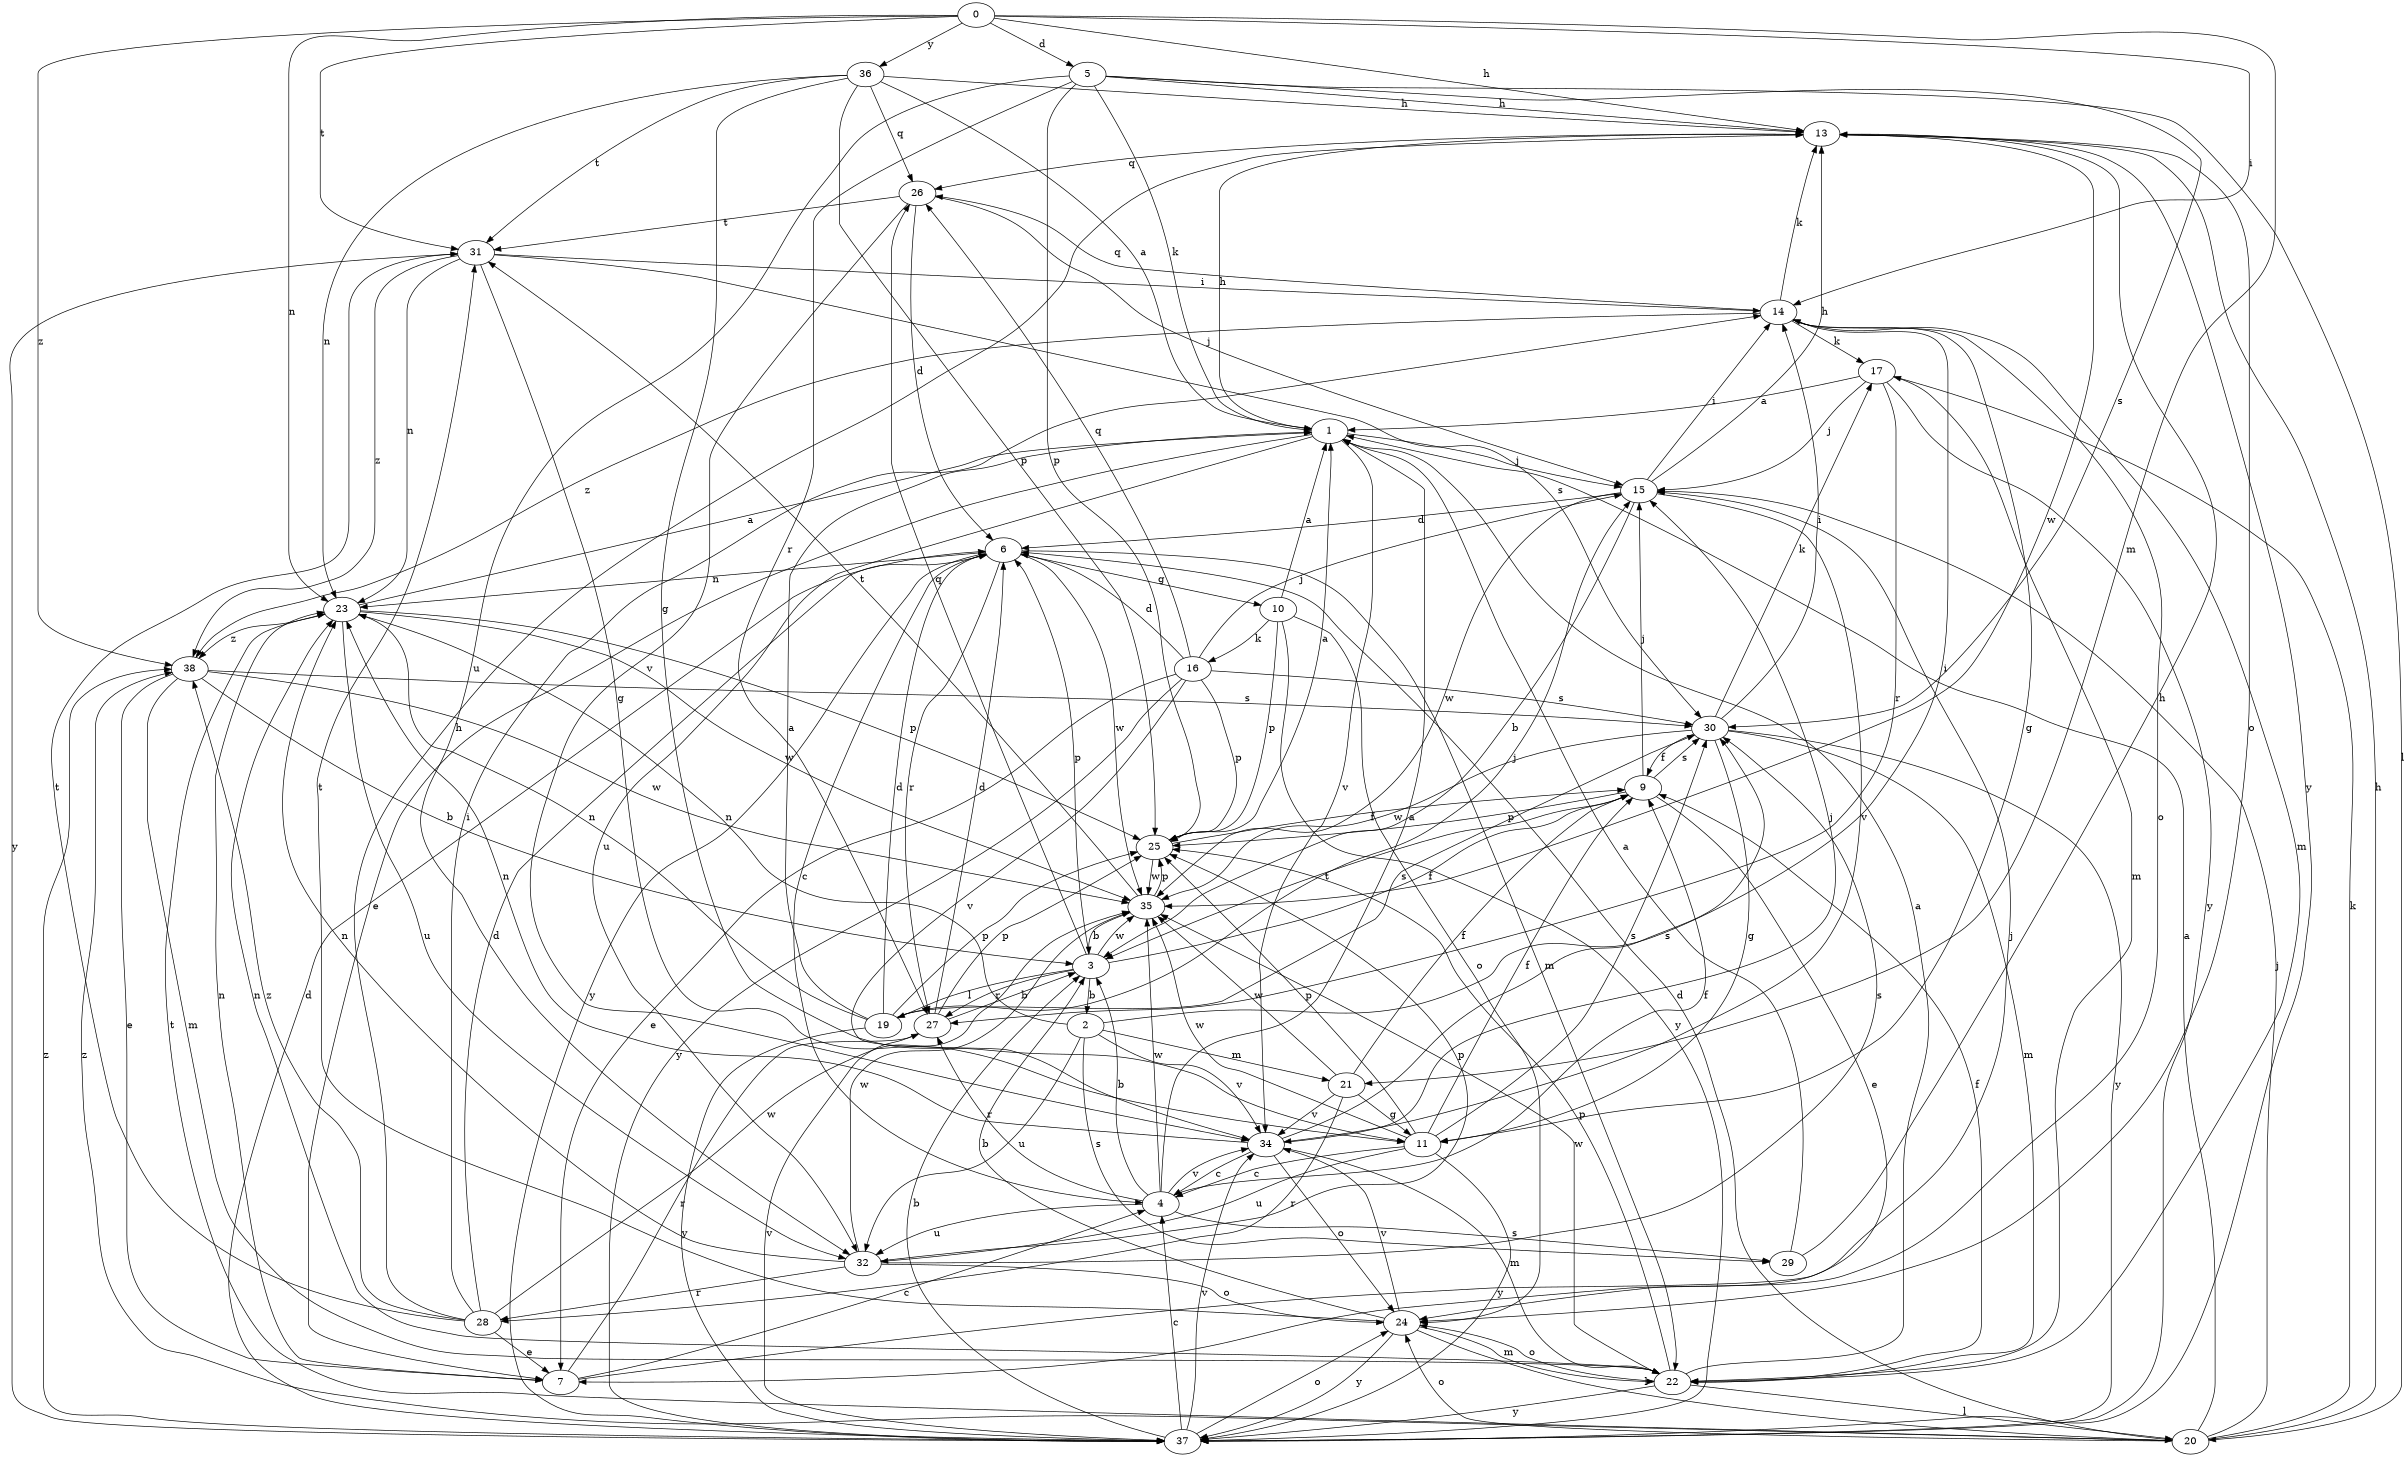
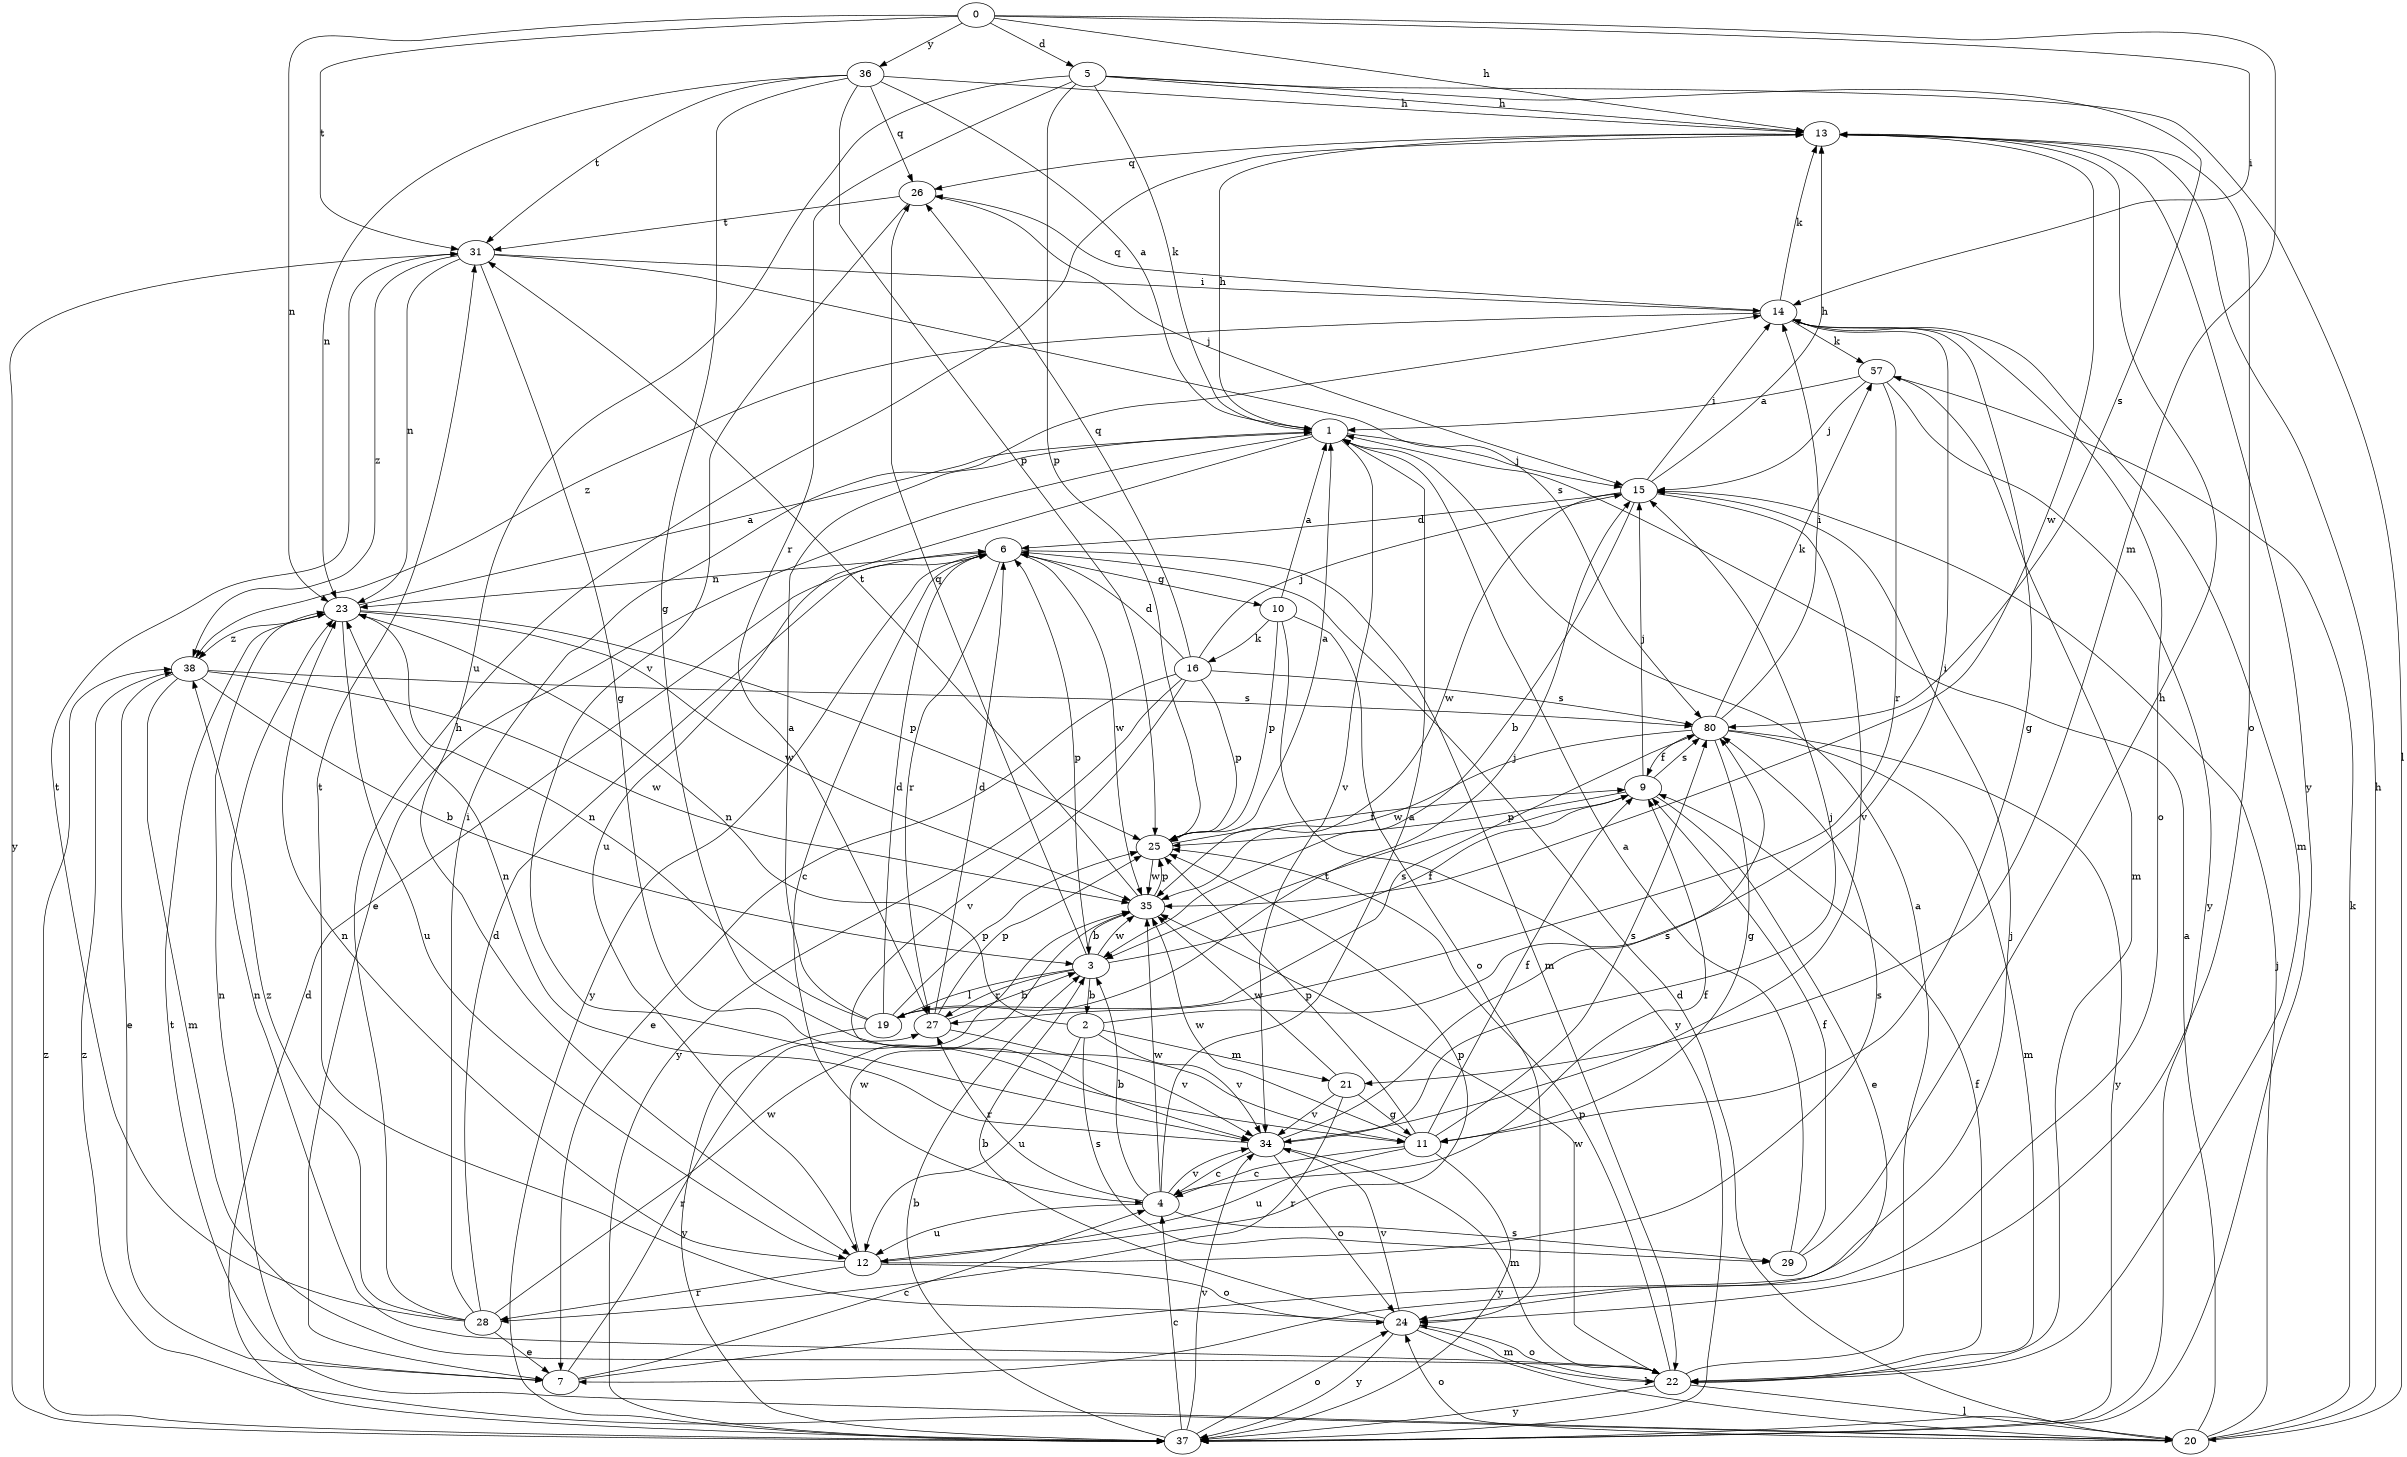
edge "0" -> "38": removed, label "z"
node "17": label "17" -> "57"
edge "26" -> "6": removed, label "d"
node "30": label "30" -> "80"
edge "21" -> "9": now "29" -> "9"
node "32": label "32" -> "12"
edge "27" -> "37": now "27" -> "34"
